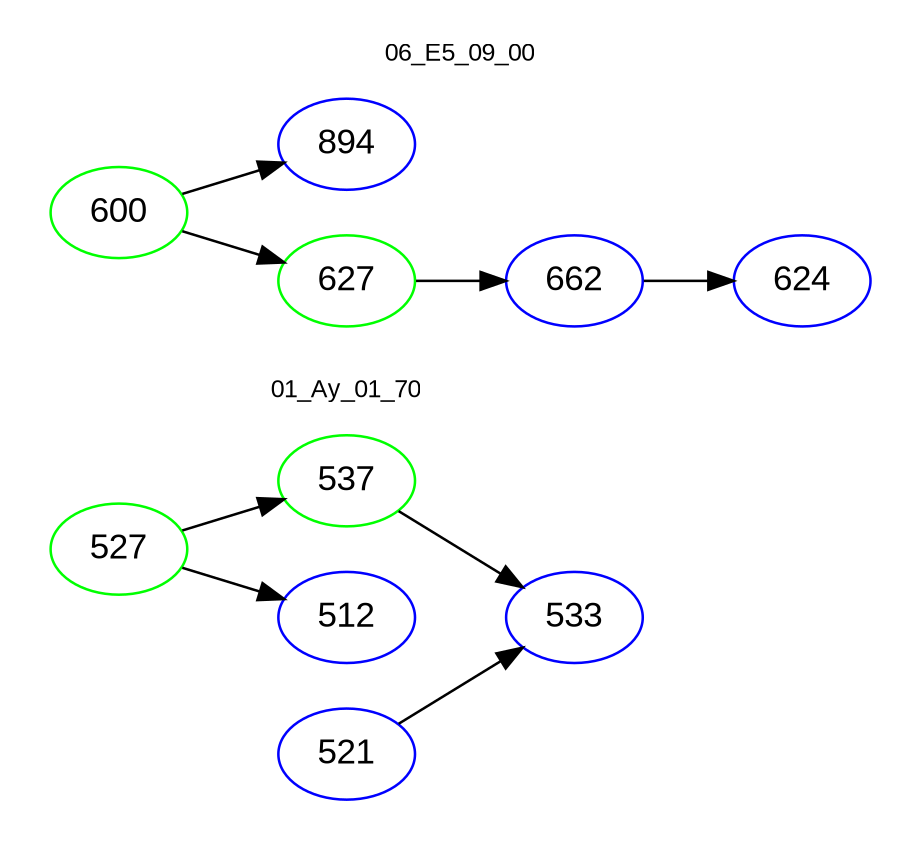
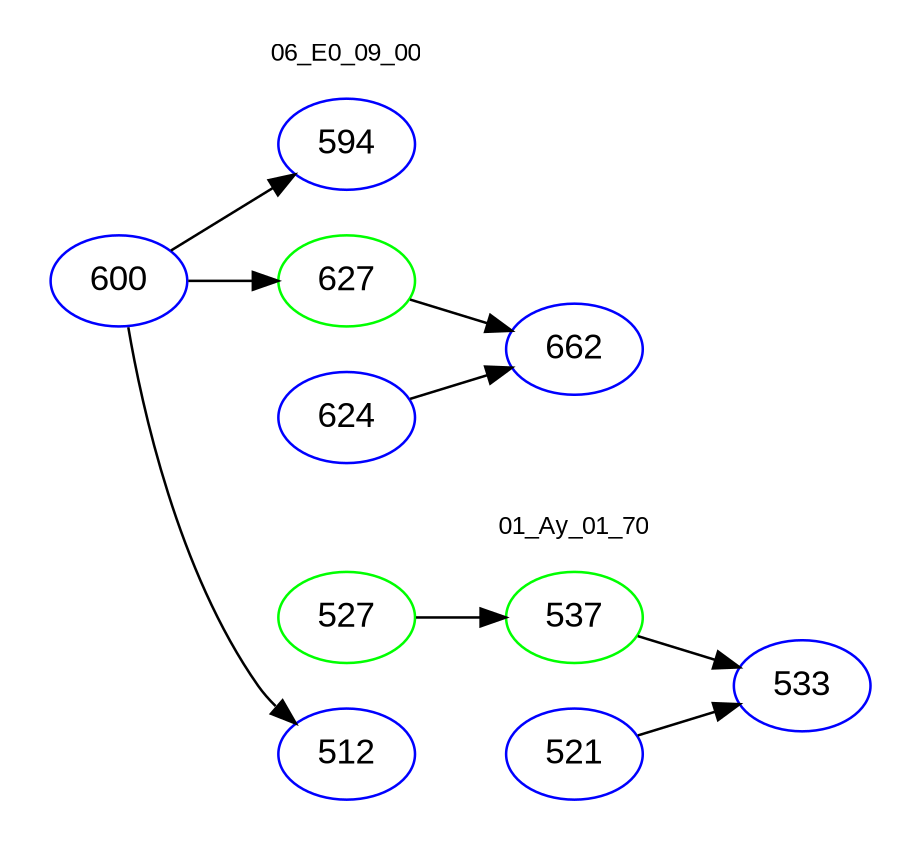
cluster "06_E5_09_00": label "06_E5_09_00" -> "06_E0_09_00"
node "894": label "894" -> "594"
node "600": color green -> blue
edge "662" -> "624": reversed
edge "527" -> "512": now "600" -> "512"
